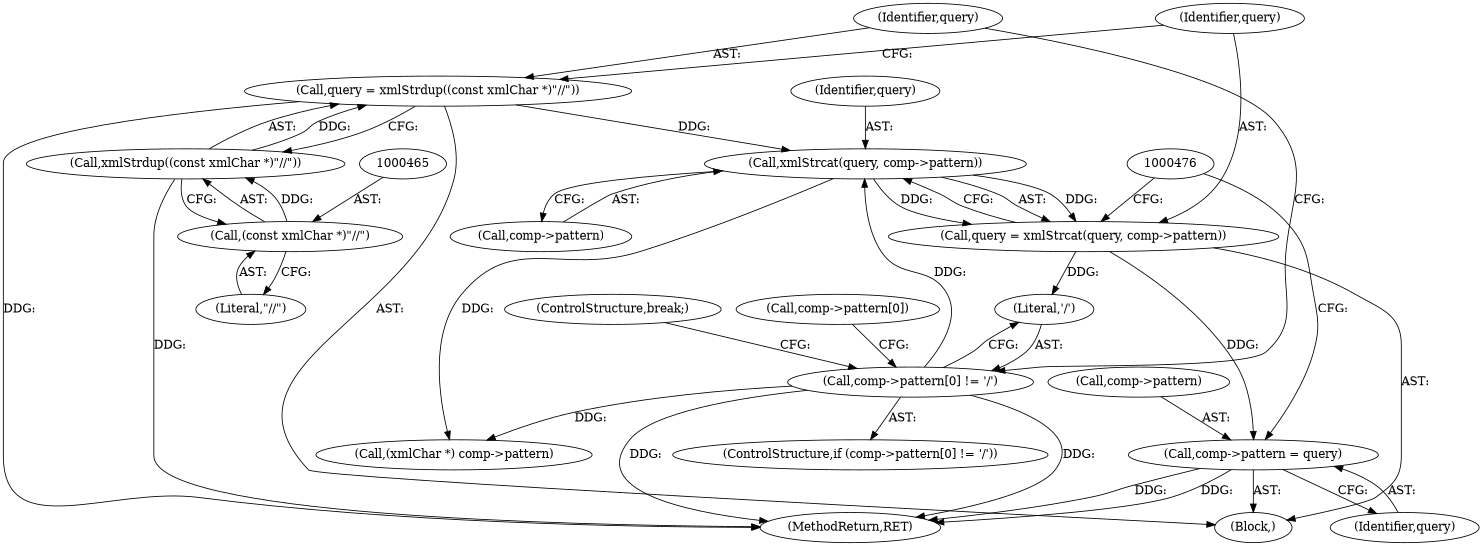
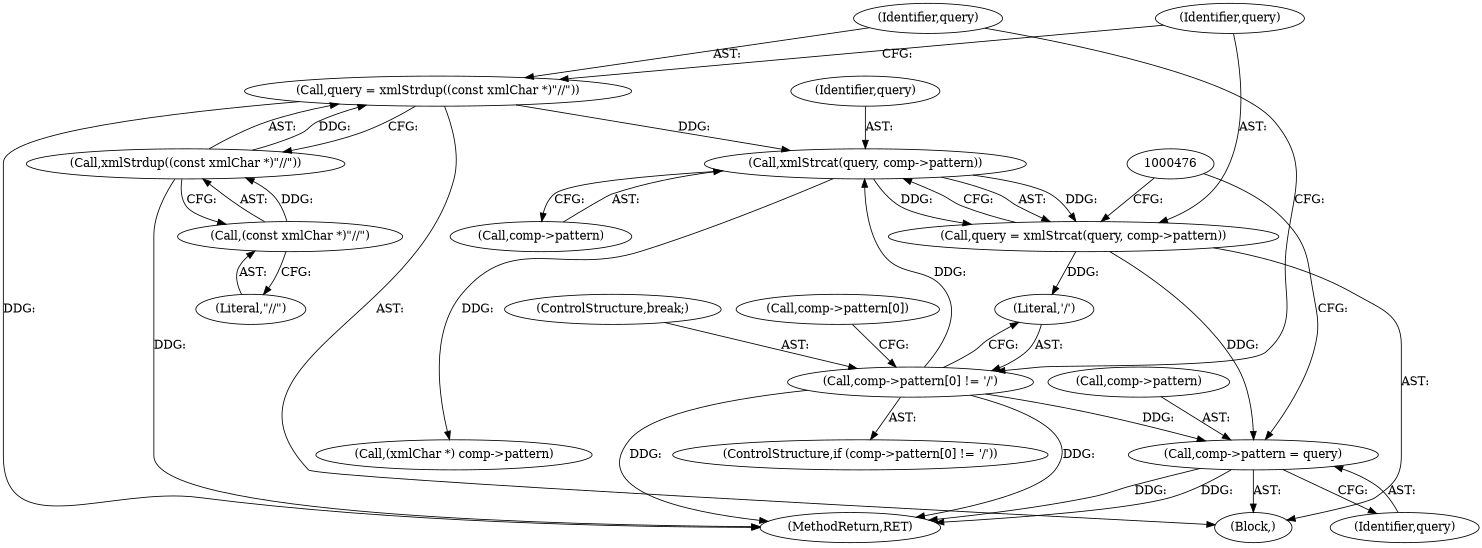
node "1000465": removed
edge "(ControlStructure,break;)" -> "(Call,comp->pattern[0] != '/')": label "CFG: " -> "AST: "
edge "(Call,comp->pattern[0] != '/')" -> "(Call,(xmlChar *) comp->pattern)": now "(Call,comp->pattern[0] != '/')" -> "(Call,comp->pattern = query)"
